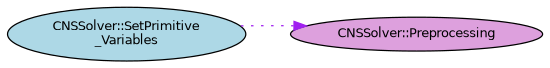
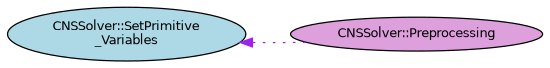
edge "CNSSolver::SetPrimitive _Variables" -> "CNSSolver::Preprocessing": reversed
